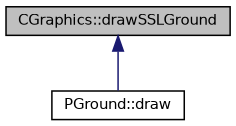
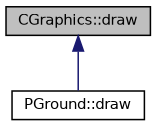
node "CGraphics::drawSSLGround": label "CGraphics::drawSSLGround" -> "CGraphics::draw"
